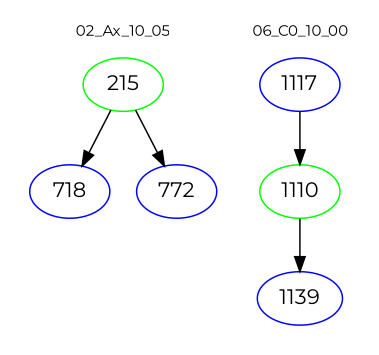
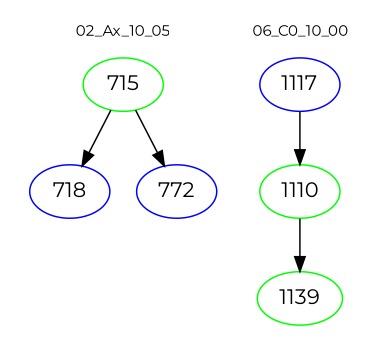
node "215": label "215" -> "715"
node "1139": color blue -> green
